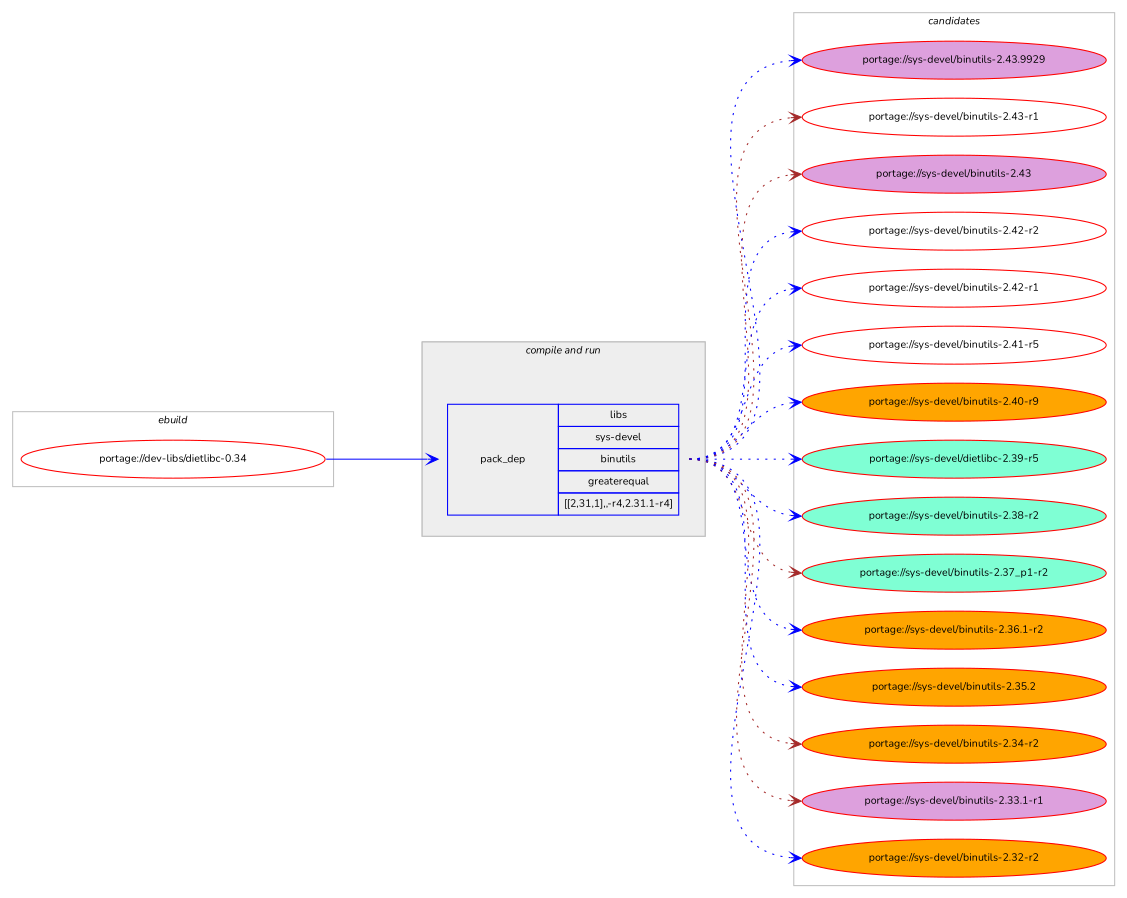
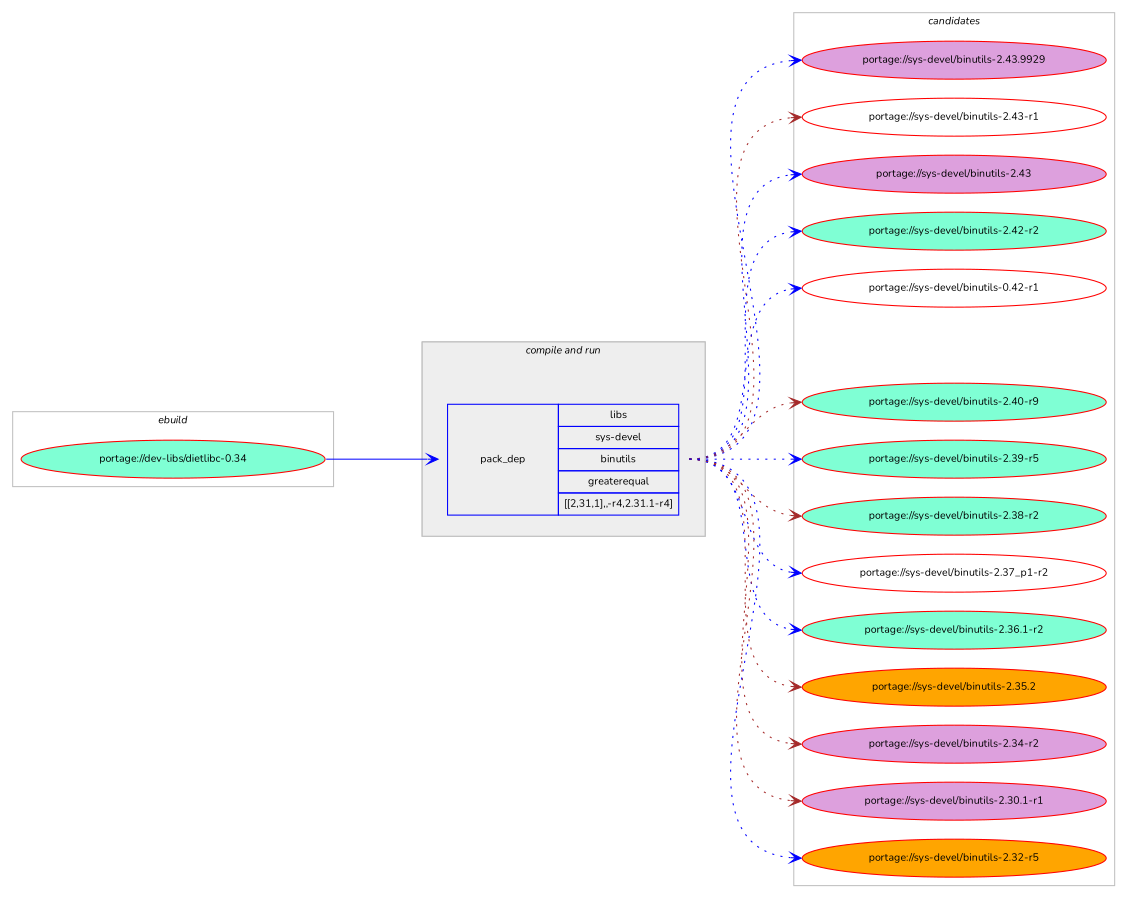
node "portage://sys-devel/binutils-2.42-r2": fillcolor white -> aquamarine
node "portage://sys-devel/binutils-2.42-r1": label "portage://sys-devel/binutils-2.42-r1" -> "portage://sys-devel/binutils-0.42-r1"
edge "pack_dep" -> "portage://sys-devel/binutils-2.43": color brown -> blue
node "portage://sys-devel/binutils-2.41-r5": removed
node "portage://sys-devel/binutils-2.40-r9": fillcolor orange -> aquamarine
edge "pack_dep" -> "portage://sys-devel/binutils-2.40-r9": color blue -> brown
node "portage://dev-libs/dietlibc-0.34": fillcolor white -> aquamarine
node "portage://sys-devel/dietlibc-2.39-r5": label "portage://sys-devel/dietlibc-2.39-r5" -> "portage://sys-devel/binutils-2.39-r5"
edge "pack_dep" -> "portage://sys-devel/binutils-2.38-r2": color blue -> brown
edge "pack_dep" -> "portage://sys-devel/binutils-2.37_p1-r2": color brown -> blue
edge "pack_dep" -> "portage://sys-devel/binutils-2.35.2": color blue -> brown
node "portage://sys-devel/binutils-2.37_p1-r2": fillcolor aquamarine -> white
node "portage://sys-devel/binutils-2.36.1-r2": fillcolor orange -> aquamarine
node "portage://sys-devel/binutils-2.34-r2": fillcolor orange -> plum
node "portage://sys-devel/binutils-2.33.1-r1": label "portage://sys-devel/binutils-2.33.1-r1" -> "portage://sys-devel/binutils-2.30.1-r1"
node "portage://sys-devel/binutils-2.32-r2": label "portage://sys-devel/binutils-2.32-r2" -> "portage://sys-devel/binutils-2.32-r5"
